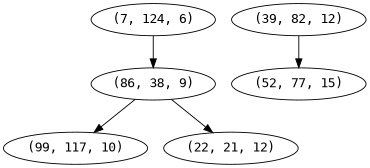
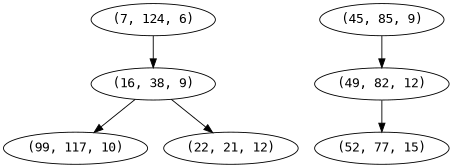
node "(39, 82, 12)": label "(39, 82, 12)" -> "(49, 82, 12)"
node "(45, 85, 9)": added
node "(86, 38, 9)": label "(86, 38, 9)" -> "(16, 38, 9)"
